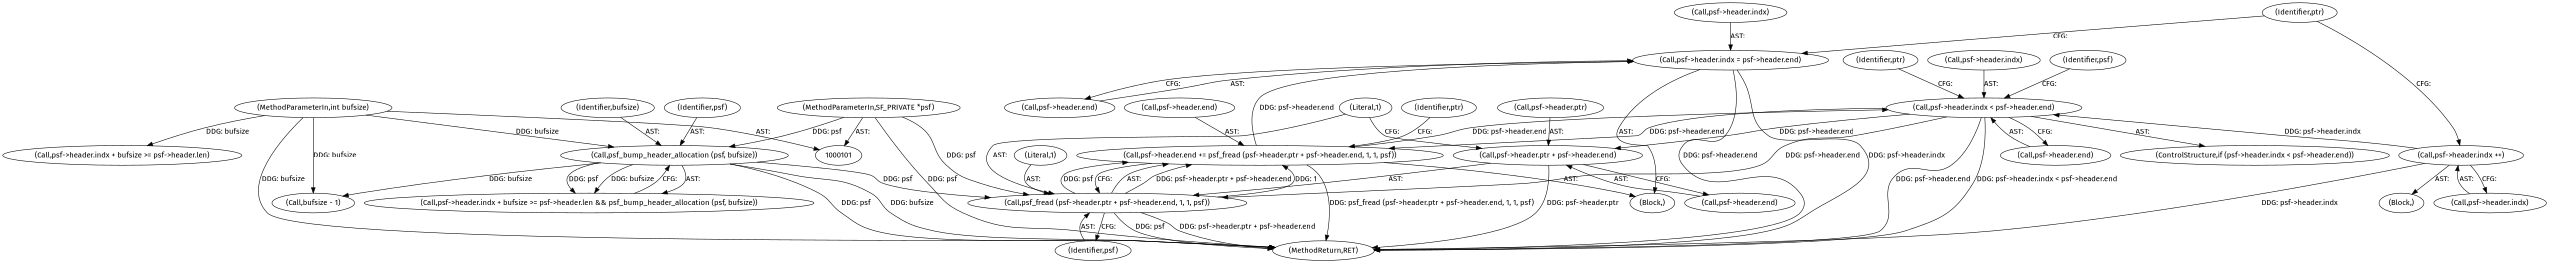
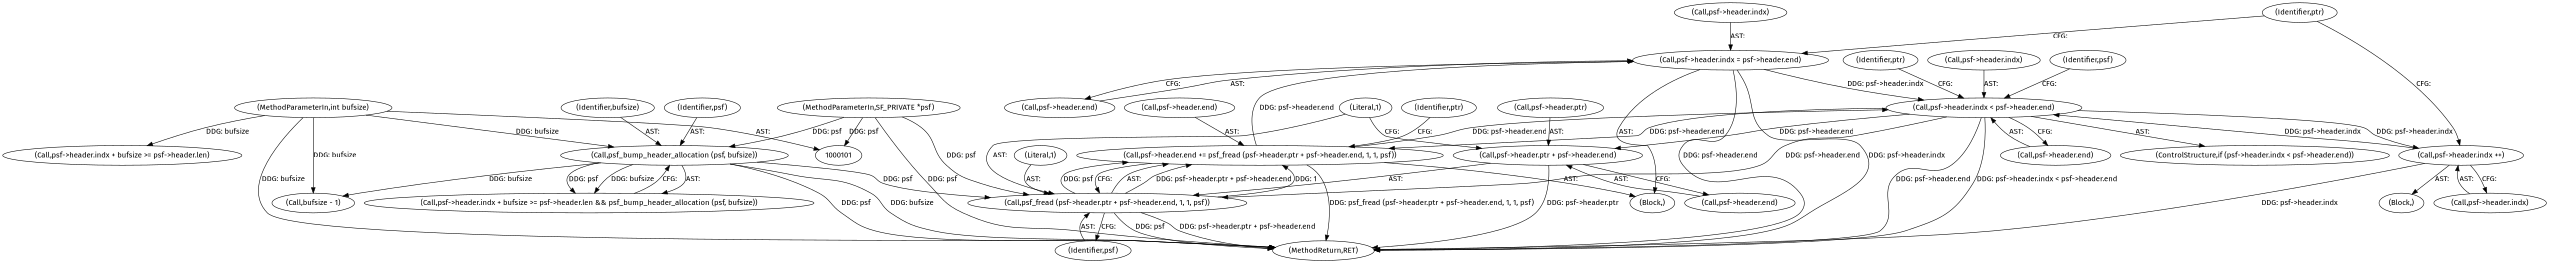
edge "(Call,psf->header.indx = psf->header.end)" -> "(Call,psf->header.indx < psf->header.end)": added, label "DDG: psf->header.indx"
edge "(Call,psf->header.indx < psf->header.end)" -> "(Call,psf->header.indx ++)": added, label "DDG: psf->header.indx"
edge "(MethodParameterIn,SF_PRIVATE *psf)" -> "1000101": label "AST: " -> "DDG: psf"
